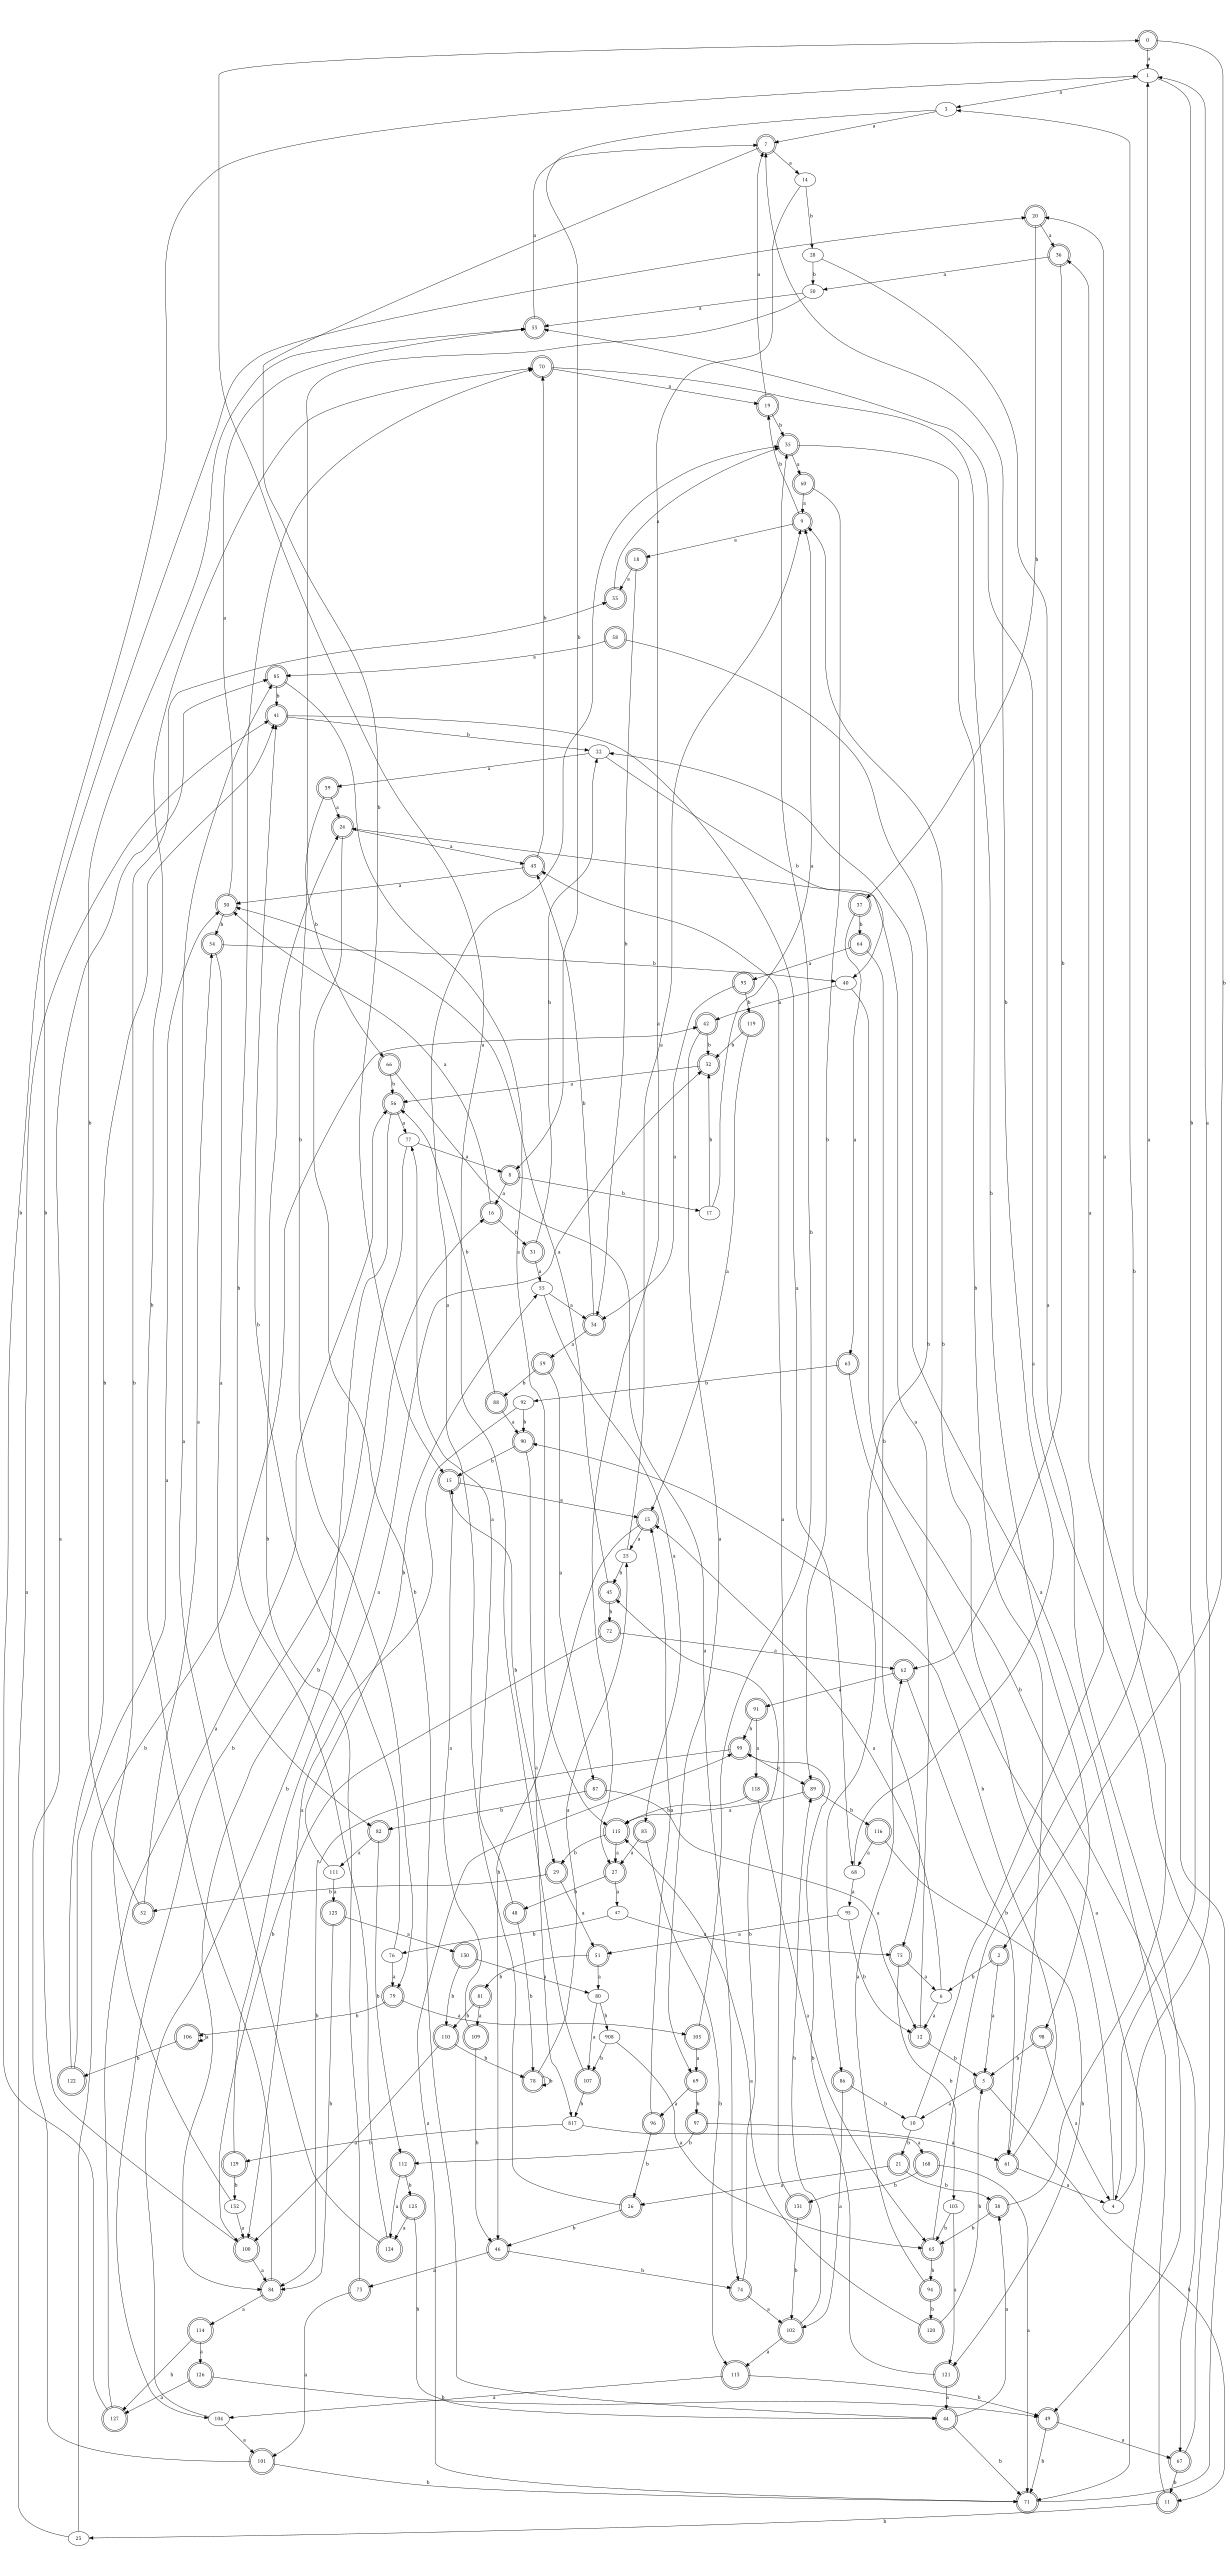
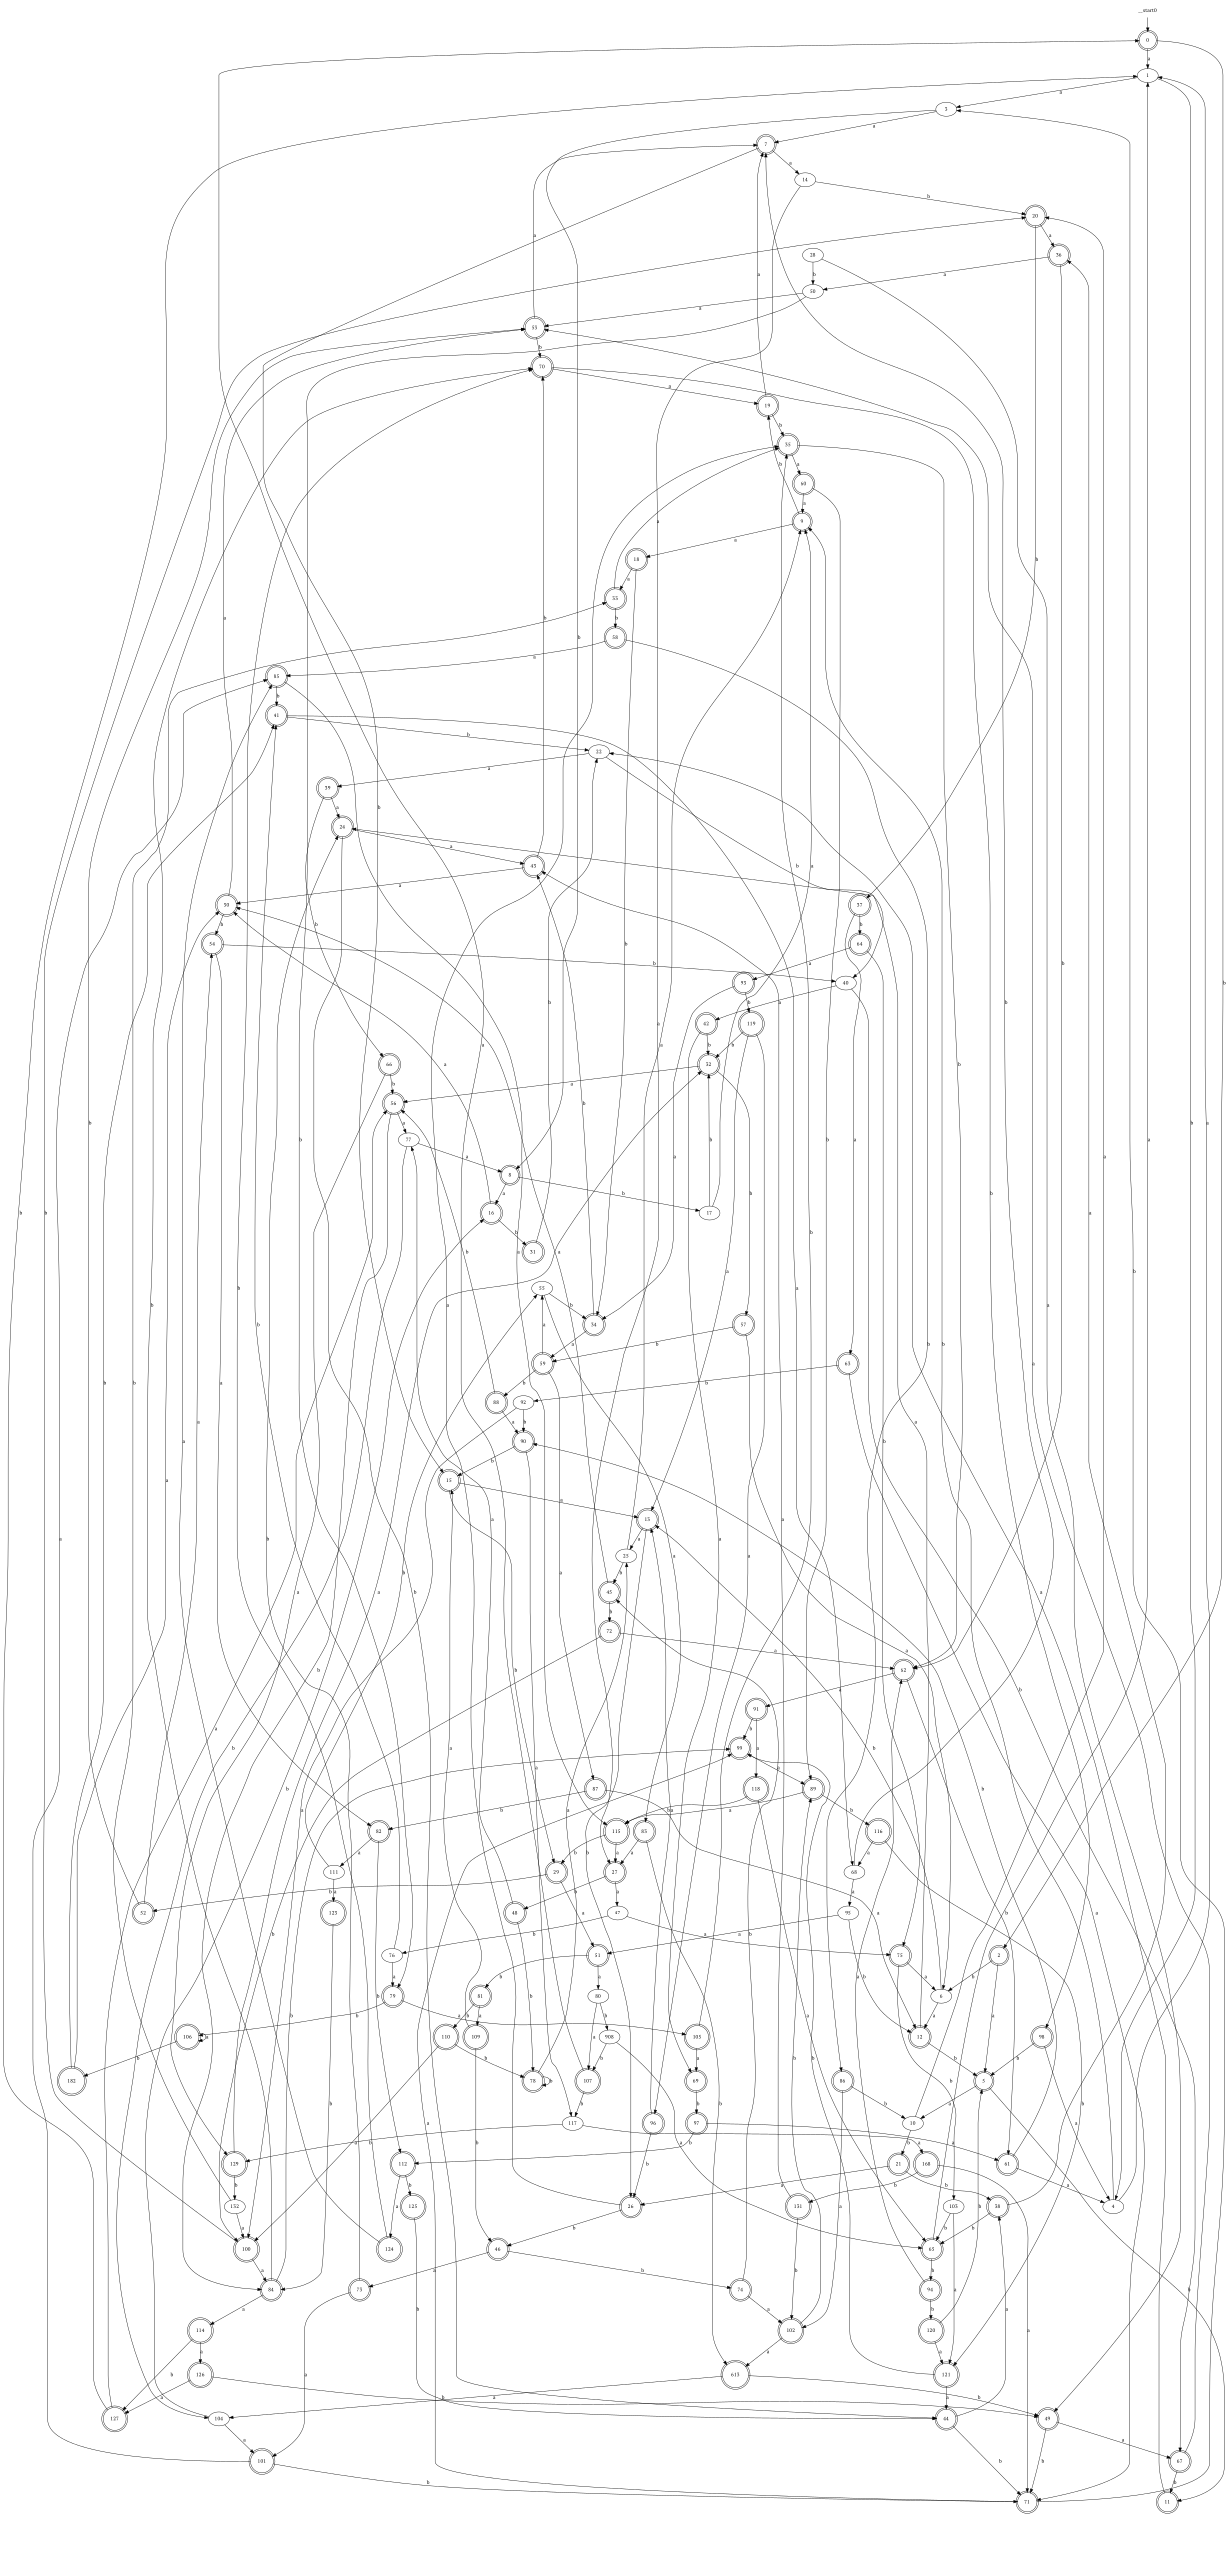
node "__start0": added
edge "14" -> "28": now "14" -> "20"
edge "53" -> "70": added, label "b"
edge "33" -> "58": added, label "b"
edge "35" -> "61": now "35" -> "62"
edge "31" -> "55": now "59" -> "55"
edge "55" -> "34": label "a" -> "b"
node "57": added
edge "66" -> "74": now "66" -> "129"
edge "6" -> "13": label "a" -> "b"
edge "99" -> "84": reversed
edge "13" -> "46": now "13" -> "26"
node "130": removed
node "122": label "122" -> "182"
edge "69" -> "96": now "119" -> "96"
edge "120" -> "115": now "120" -> "121"
node "817": label "817" -> "117"
edge "125" -> "124": removed, label "a"
node "113": label "113" -> "613"
node "23": removed
